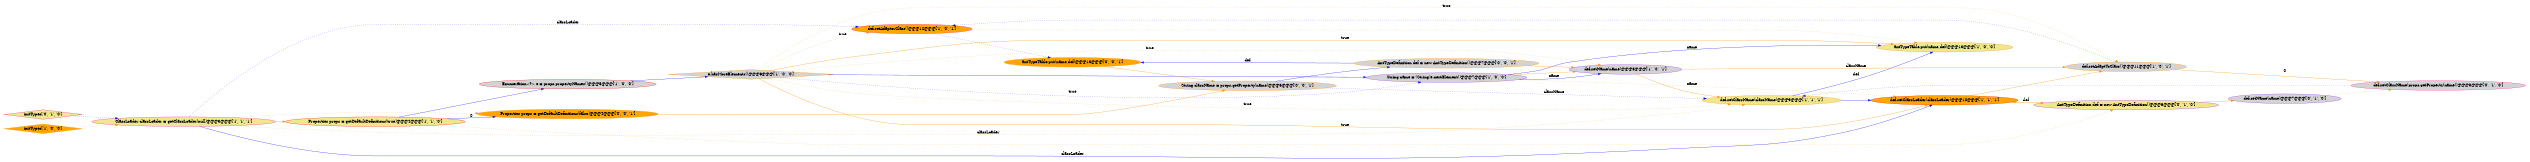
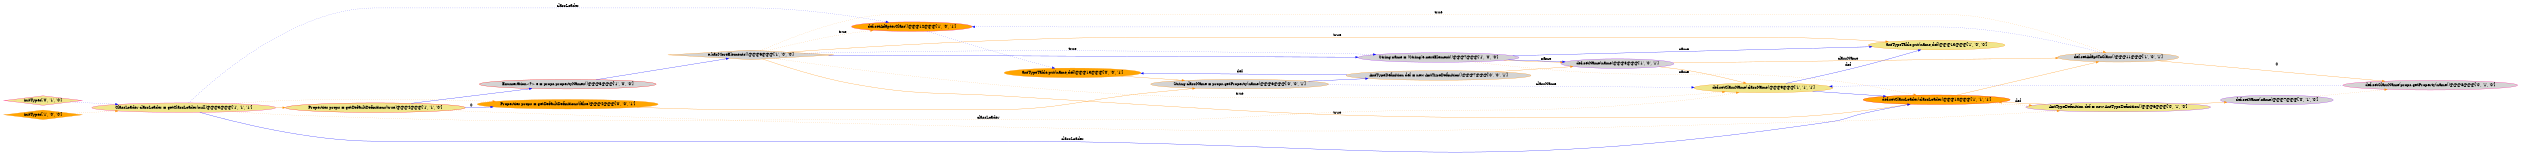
edge "def.setAdapterClass()@@@12@@@['1', '0', '1']" -> "antTypeTable.put(name,def)@@@13@@@['1', '0', '0']": removed
edge "e.hasMoreElements()@@@6@@@['1', '0', '0']" -> "def.setName(name)@@@8@@@['1', '0', '1']": removed, label "true"
